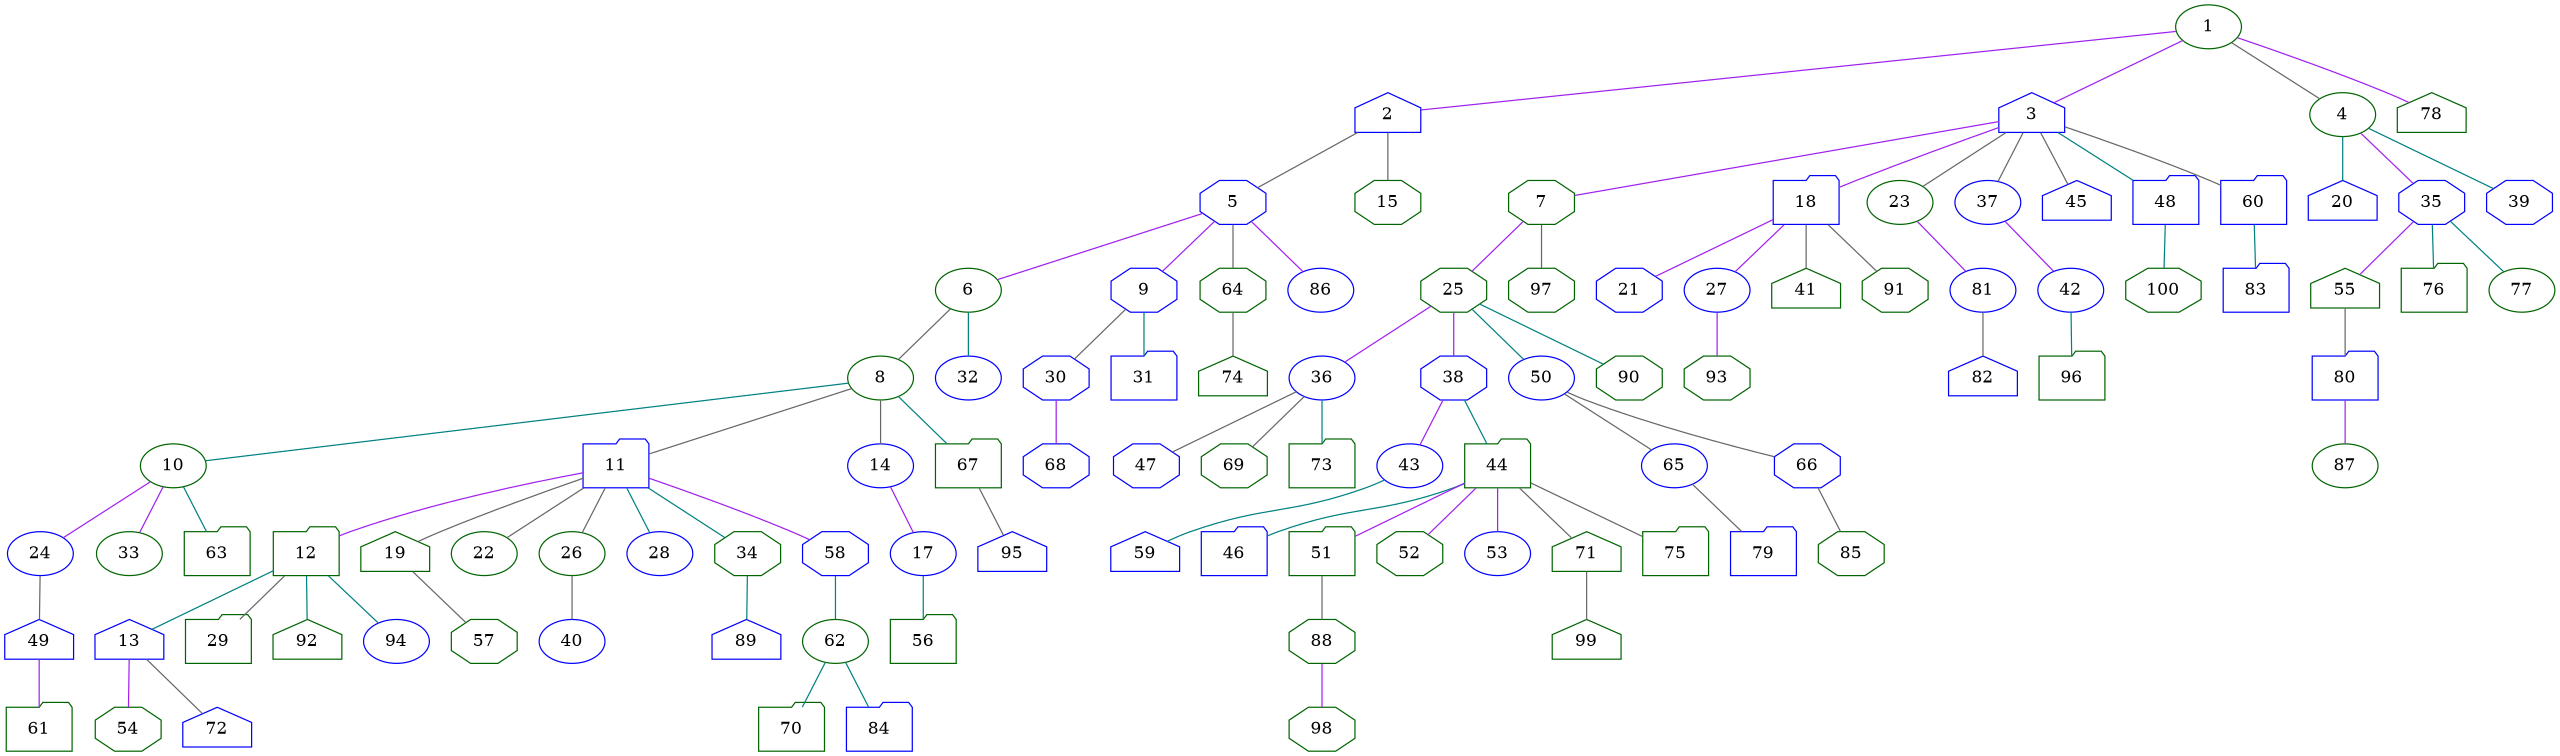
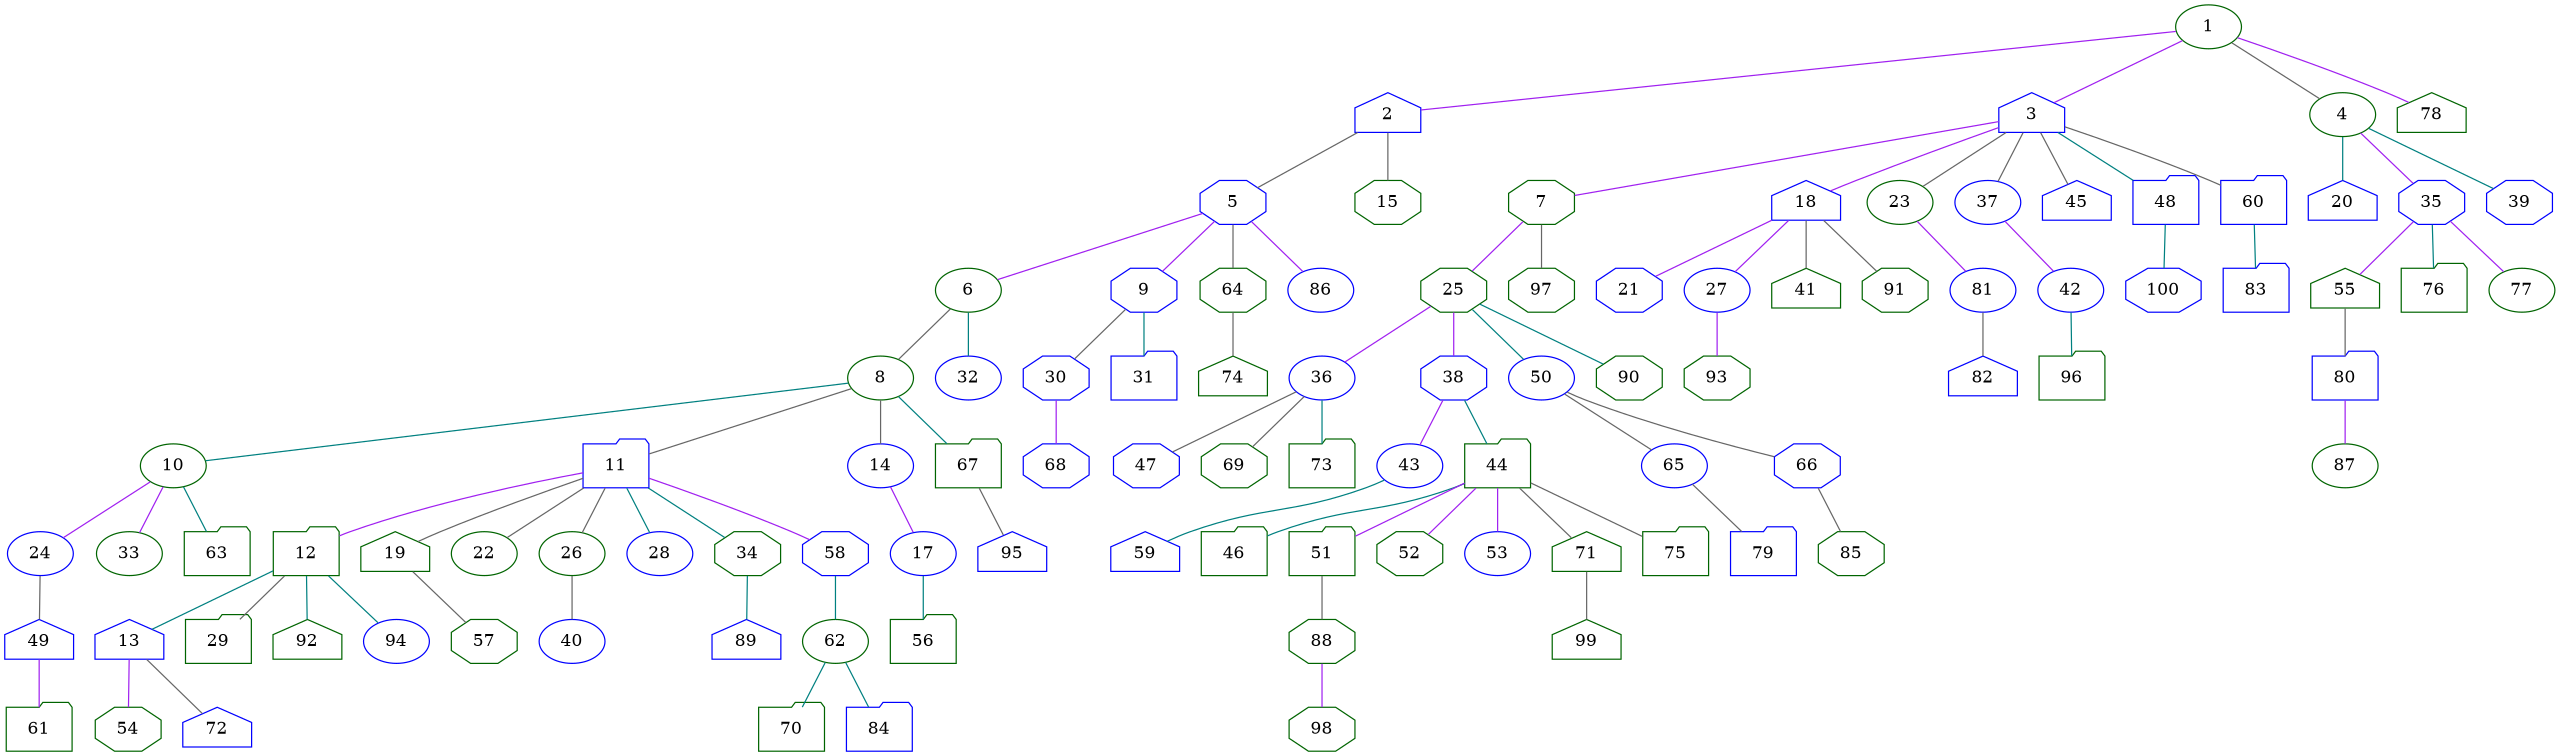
node "18": shape folder -> house
edge "35" -- "77": color teal -> purple
node "100": color darkgreen -> blue
node "46": color blue -> darkgreen
